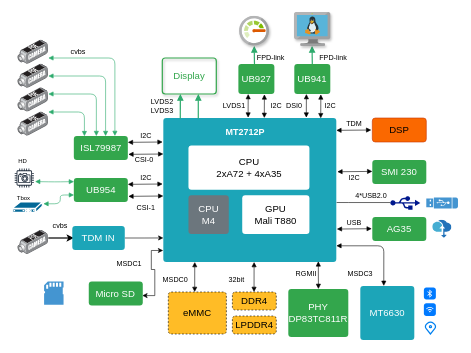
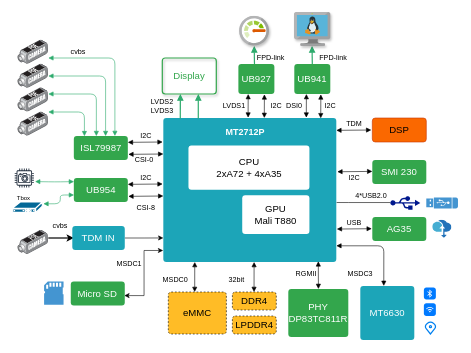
node "HD": removed
node "CSI-1": label "CSI-1" -> "CSI-8"
node "CPU M4": removed
node "Micro SD": moved (116, 293) -> (98, 293)
